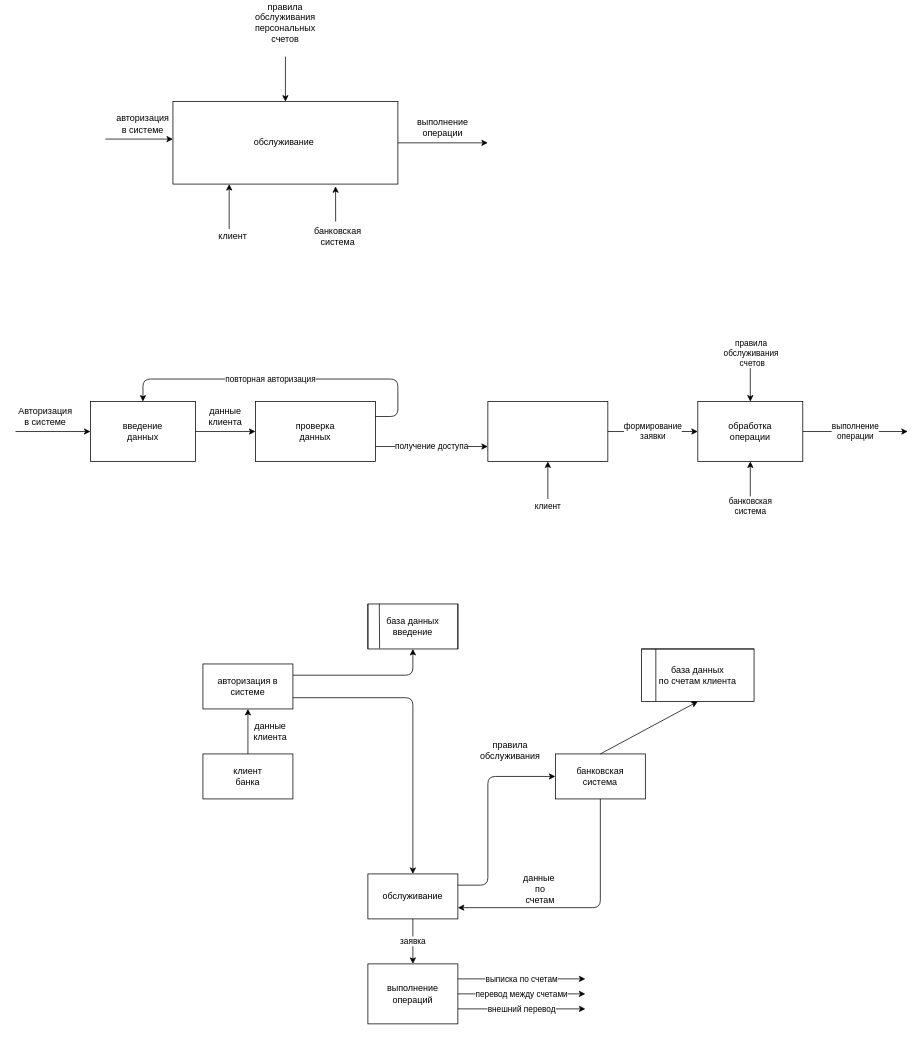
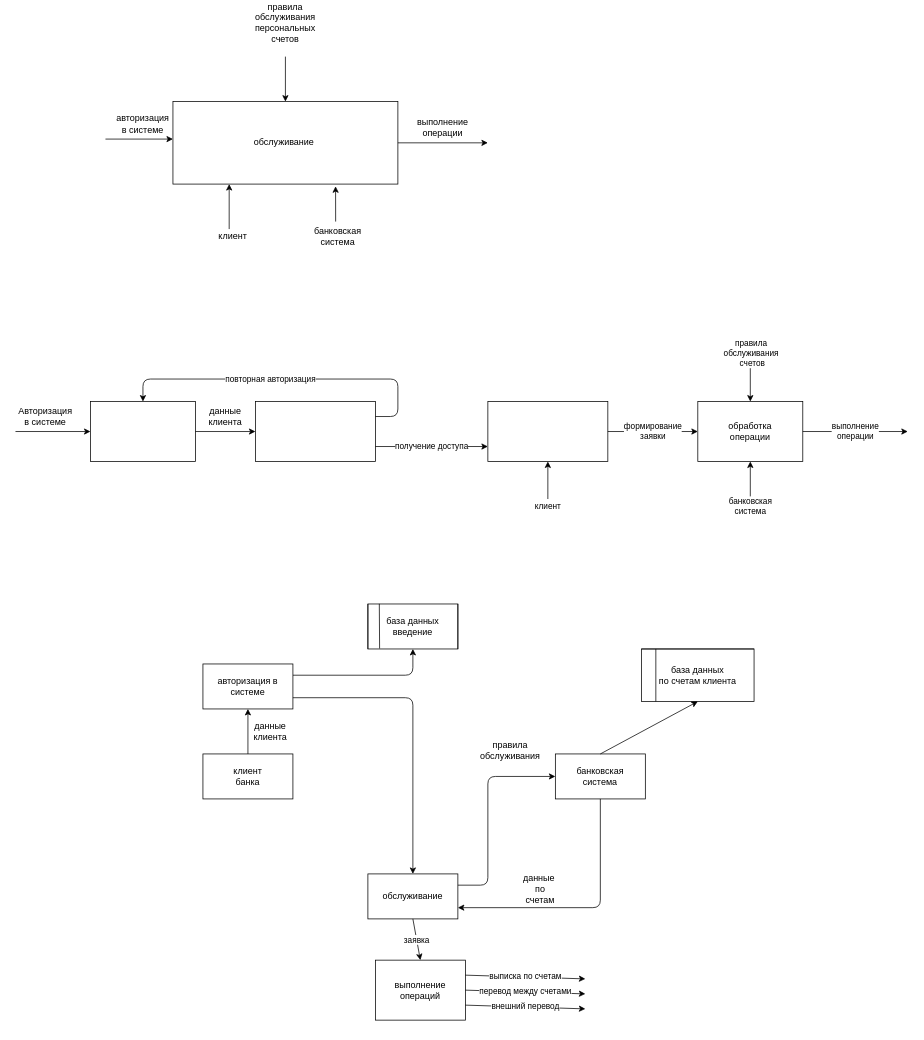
node "введение данных": removed
node "проверка данных": removed
node "выполнение операций": moved (413, 994) -> (420, 990)
